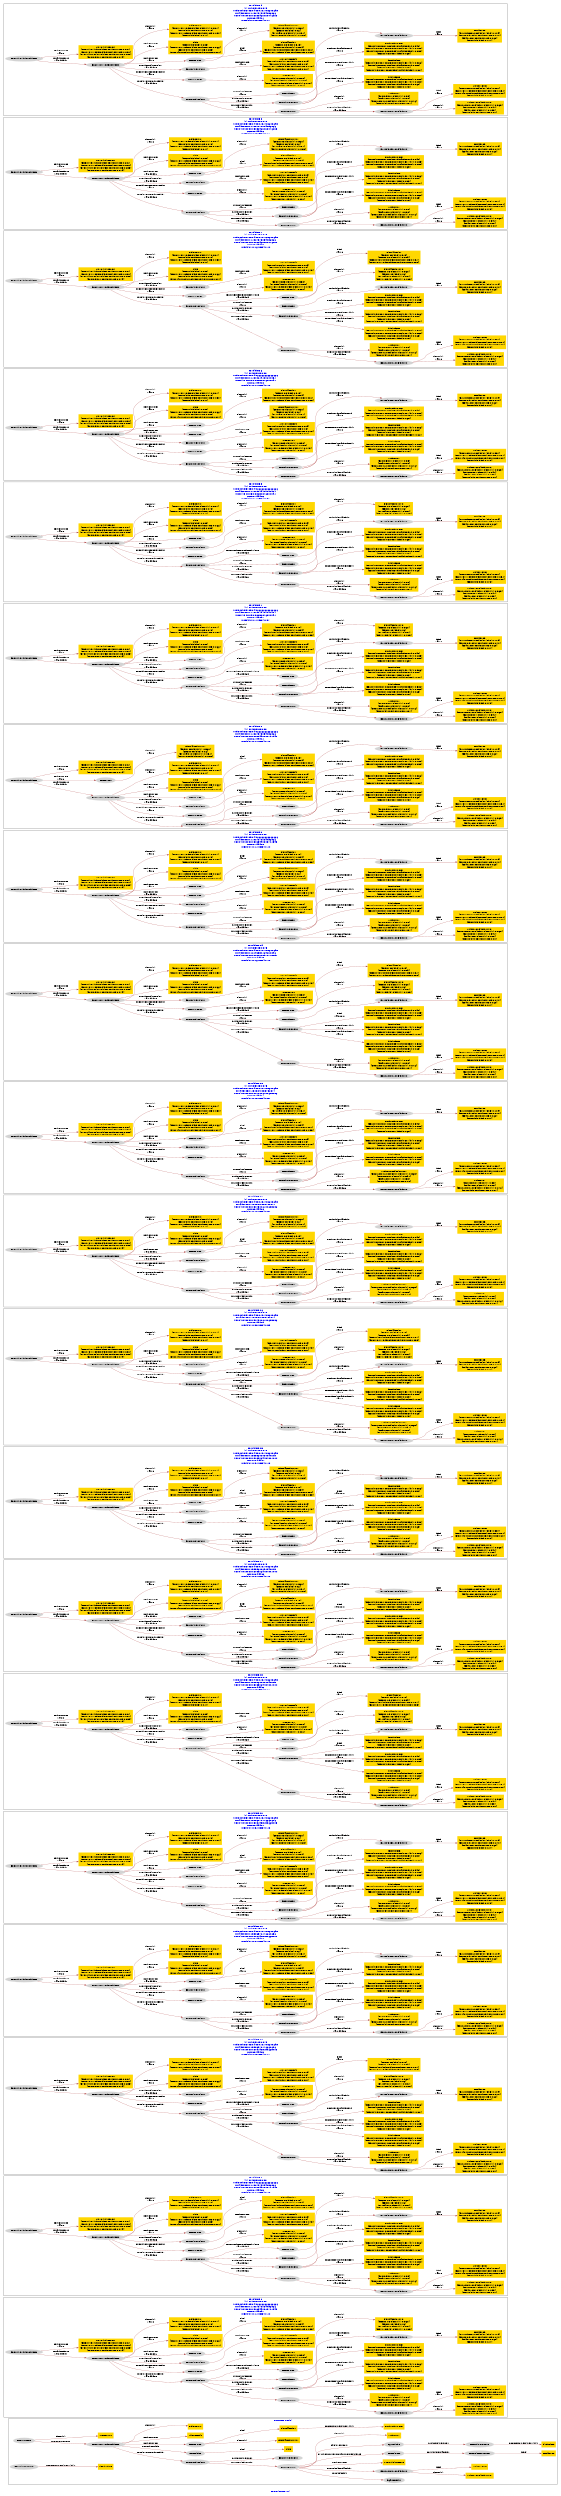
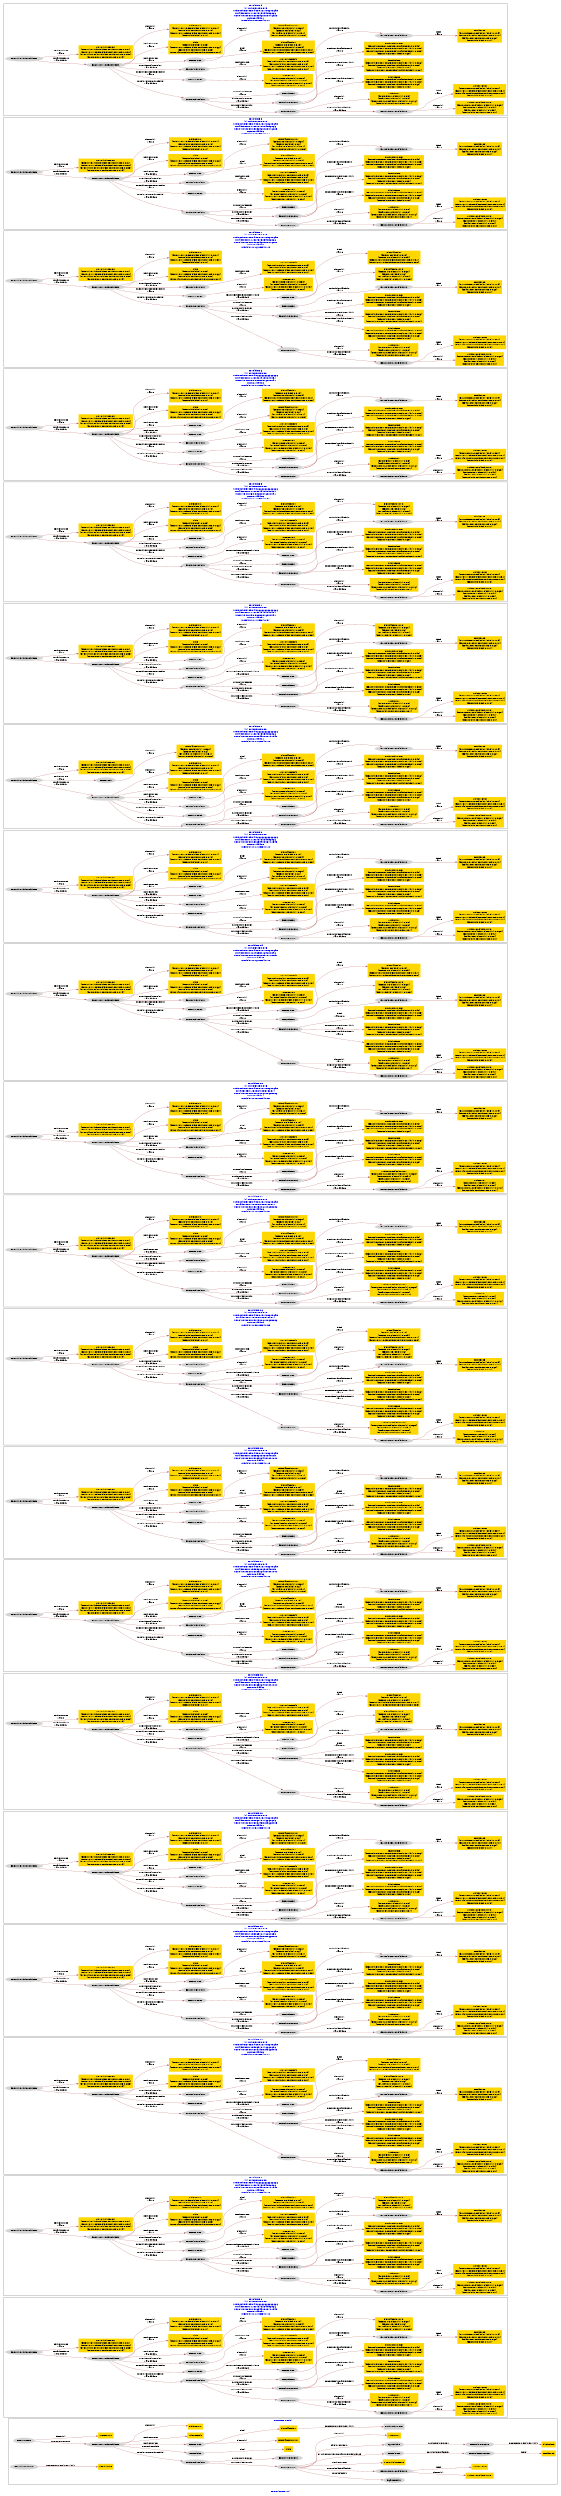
node "Production_Year": fillcolor gold -> lightgray
